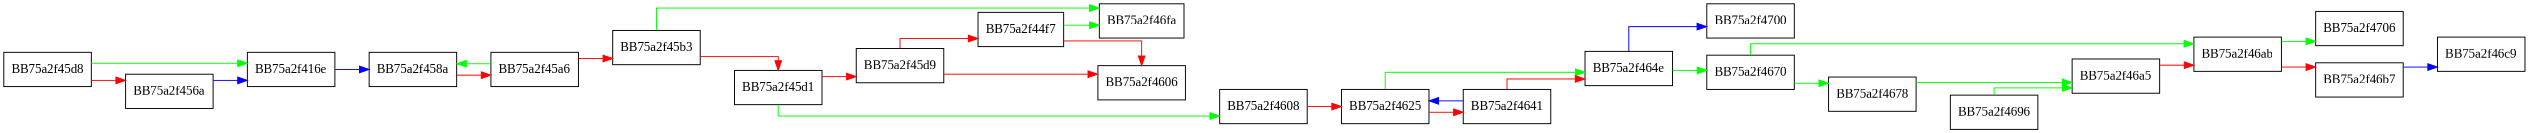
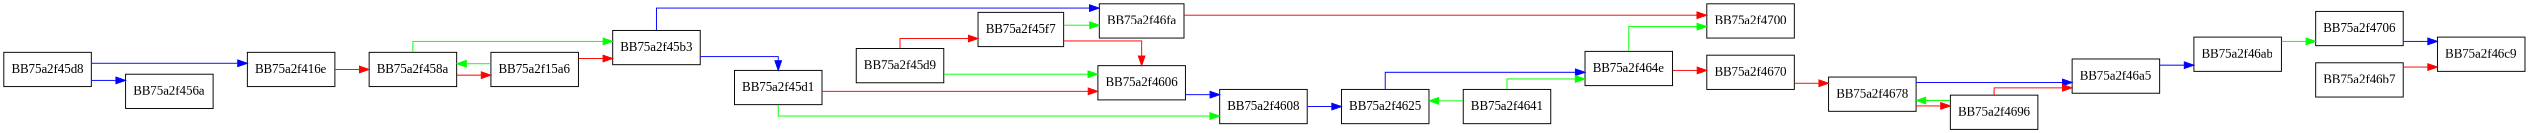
edge "BB75a2f45b3" -> "BB75a2f46fa": color green -> blue
edge "BB75a2f46fa" -> "BB75a2f4700": added
edge "BB75a2f464e" -> "BB75a2f4700": color blue -> green
node "BB75a2f44f7": label "BB75a2f44f7" -> "BB75a2f45f7"
edge "BB75a2f458a" -> "BB75a2f45b3": added
edge "BB75a2f4706" -> "BB75a2f46c9": added
edge "BB75a2f4670" -> "BB75a2f46ab": removed
edge "BB75a2f45b3" -> "BB75a2f45d1": color red -> blue
edge "BB75a2f45d8" -> "BB75a2f416e": color green -> blue
edge "BB75a2f46a5" -> "BB75a2f46ab": color red -> blue
edge "BB75a2f46ab" -> "BB75a2f46b7": removed
edge "BB75a2f46b7" -> "BB75a2f46c9": color blue -> red
edge "BB75a2f416e" -> "BB75a2f458a": color blue -> red
node "BB75a2f45a6": label "BB75a2f45a6" -> "BB75a2f15a6"
edge "BB75a2f464e" -> "BB75a2f4670": color green -> red
edge "BB75a2f4625" -> "BB75a2f464e": color green -> blue
edge "BB75a2f45d9" -> "BB75a2f4606": color red -> green
edge "BB75a2f45d1" -> "BB75a2f45d9": now "BB75a2f45d1" -> "BB75a2f4606"
edge "BB75a2f4641" -> "BB75a2f464e": color red -> green
edge "BB75a2f45d8" -> "BB75a2f456a": color red -> blue
edge "BB75a2f456a" -> "BB75a2f416e": removed
edge "BB75a2f4678" -> "BB75a2f46a5": color green -> blue
edge "BB75a2f4670" -> "BB75a2f4678": color green -> red
edge "BB75a2f4696" -> "BB75a2f46a5": color green -> red
edge "BB75a2f4606" -> "BB75a2f4608": added
edge "BB75a2f4641" -> "BB75a2f4625": color blue -> green
edge "BB75a2f4696" -> "BB75a2f4678": added
edge "BB75a2f4678" -> "BB75a2f4696": added
edge "BB75a2f4608" -> "BB75a2f4625": color red -> blue
edge "BB75a2f4625" -> "BB75a2f4641": removed
